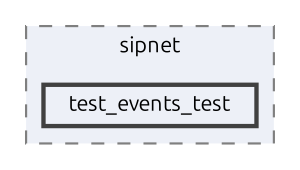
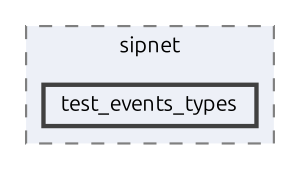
node "test_events_test": label "test_events_test" -> "test_events_types"
